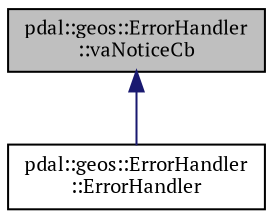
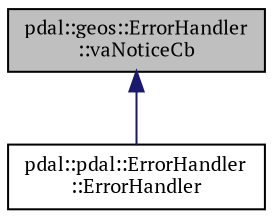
node "pdal::geos::ErrorHandler ::ErrorHandler": label "pdal::geos::ErrorHandler ::ErrorHandler" -> "pdal::pdal::ErrorHandler ::ErrorHandler"
